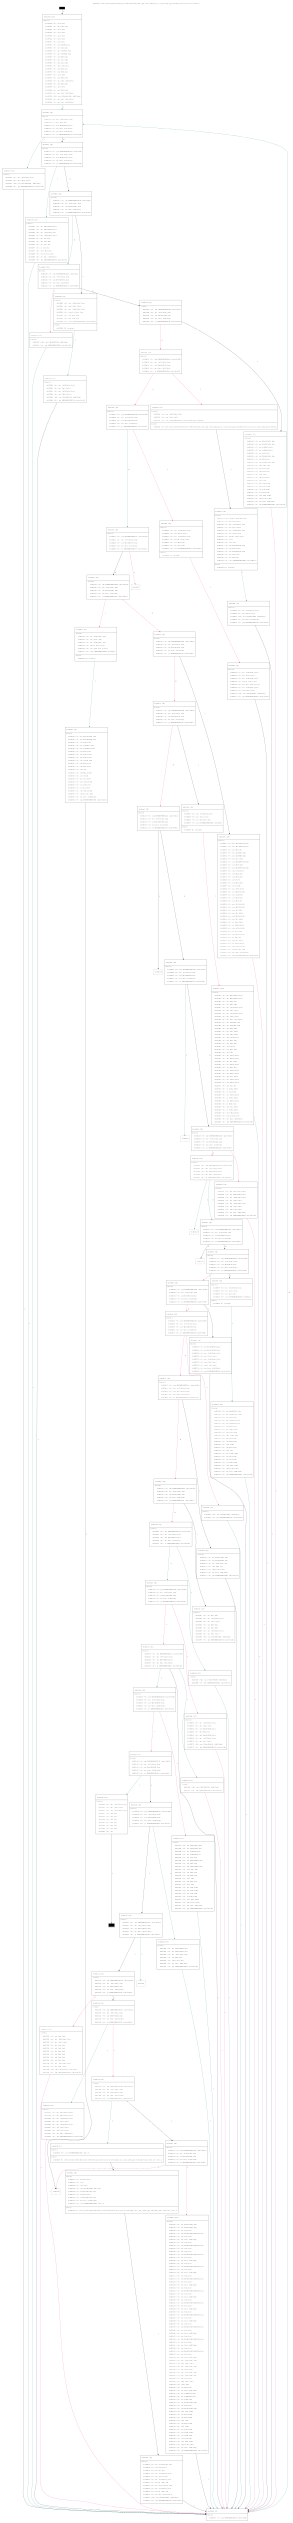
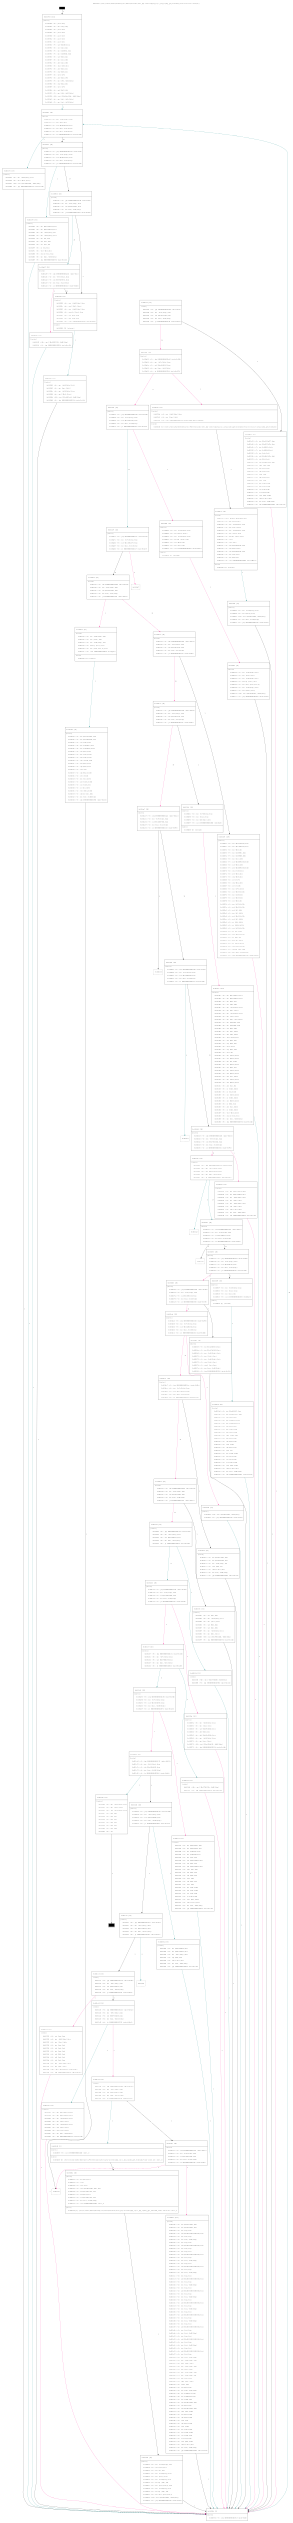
edge "0x401a07 [28]" -> "0x401a23 [28]": now "0x401a07 [28]" -> "0x402028 [29]"
edge "0x401c37 [28]" -> "0x402556 [5]": now "0x40235c [34]" -> "0x402556 [5]"
